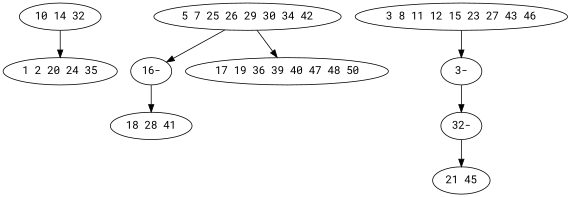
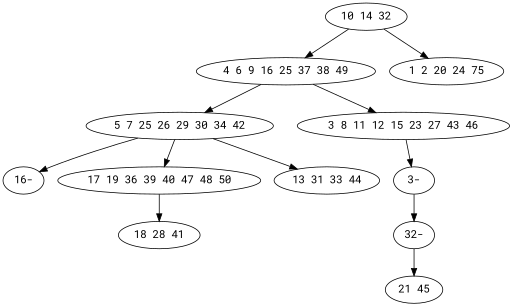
node "1 2 20 24 35": label "1 2 20 24 35" -> "1 2 20 24 75"
node "4 6 9 16 25 37 38 49": added
edge "16-" -> "18 28 41": now "17 19 36 39 40 47 48 50" -> "18 28 41"
node "13 31 33 44": added
